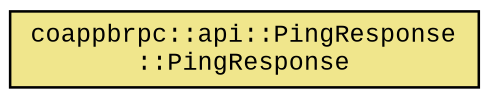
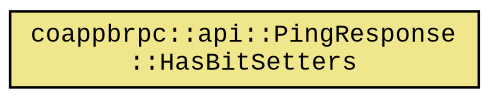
node "coappbrpc::api::PingResponse ::PingResponse": label "coappbrpc::api::PingResponse ::PingResponse" -> "coappbrpc::api::PingResponse ::HasBitSetters"
